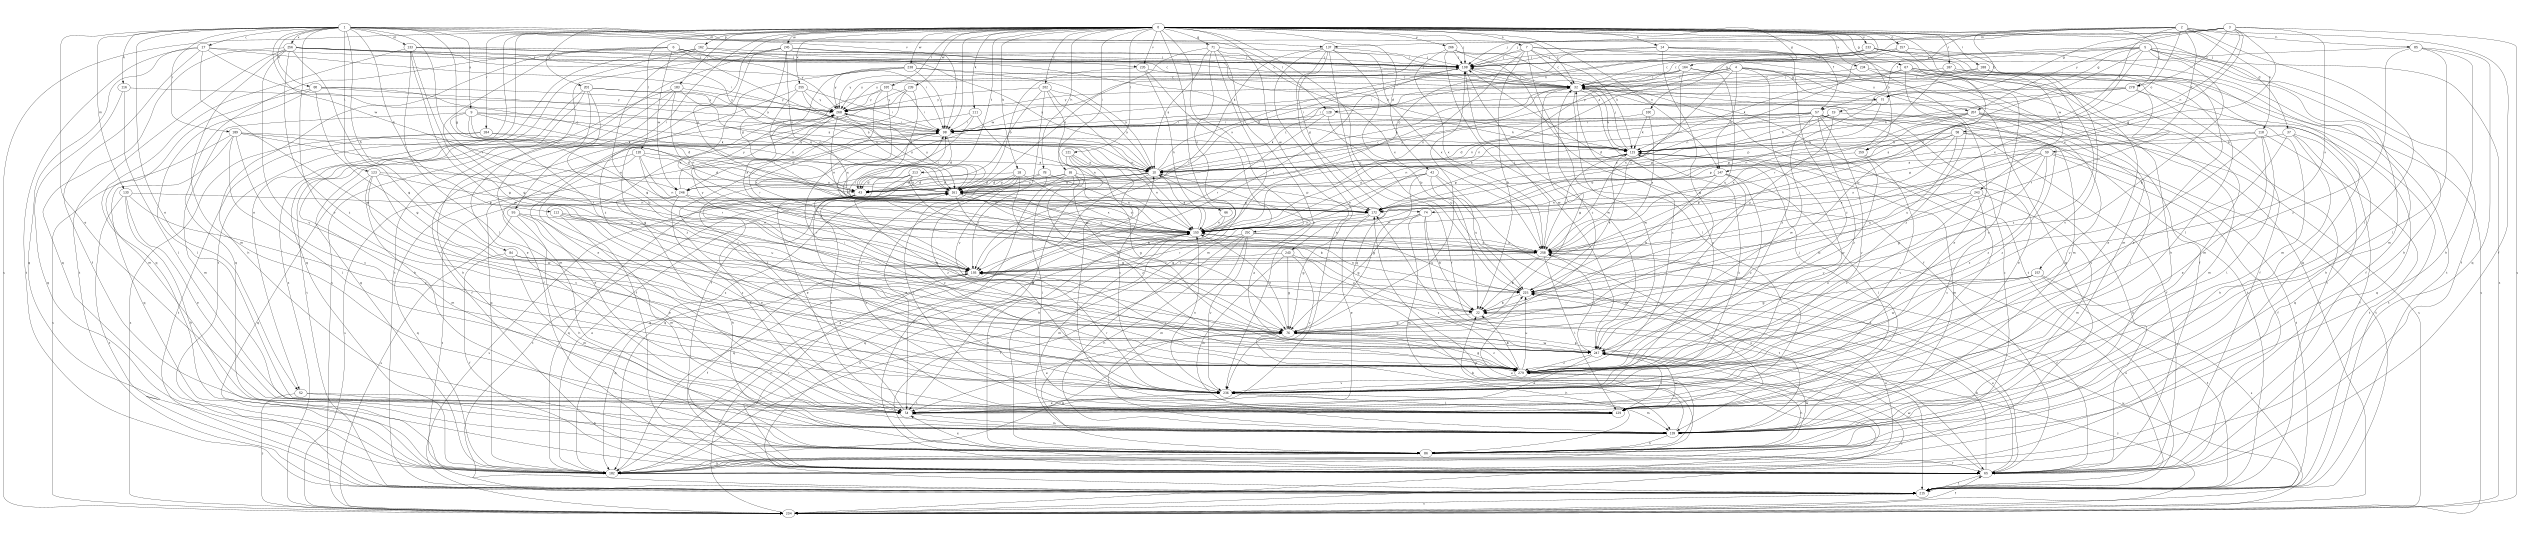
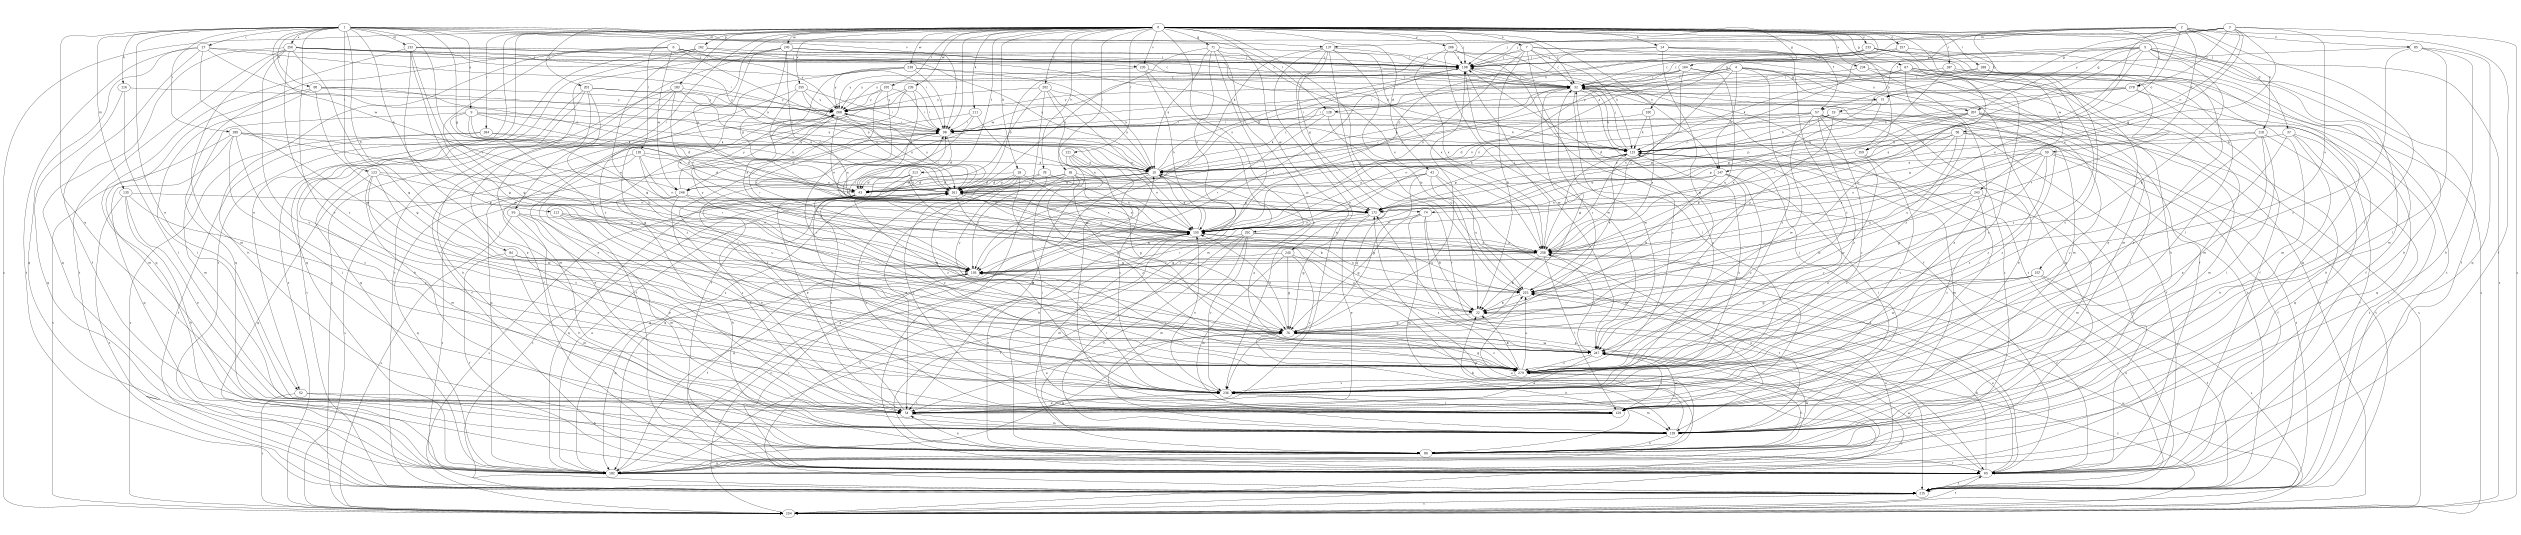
edge "57" -> "98": now "239" -> "98"
node "66": removed
